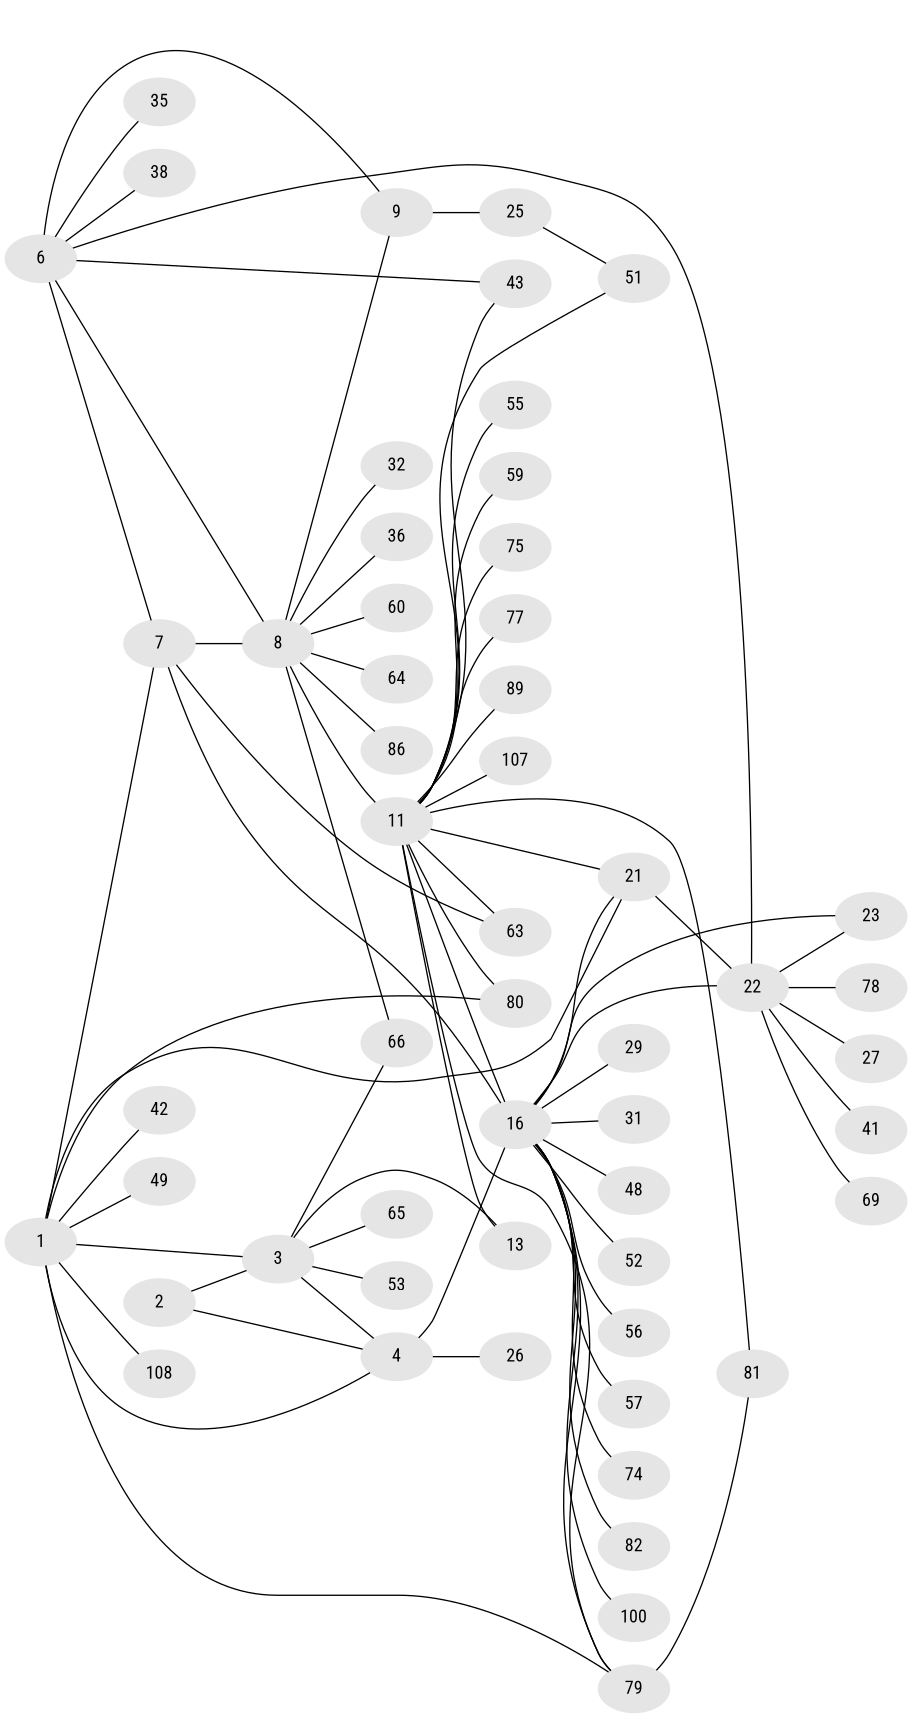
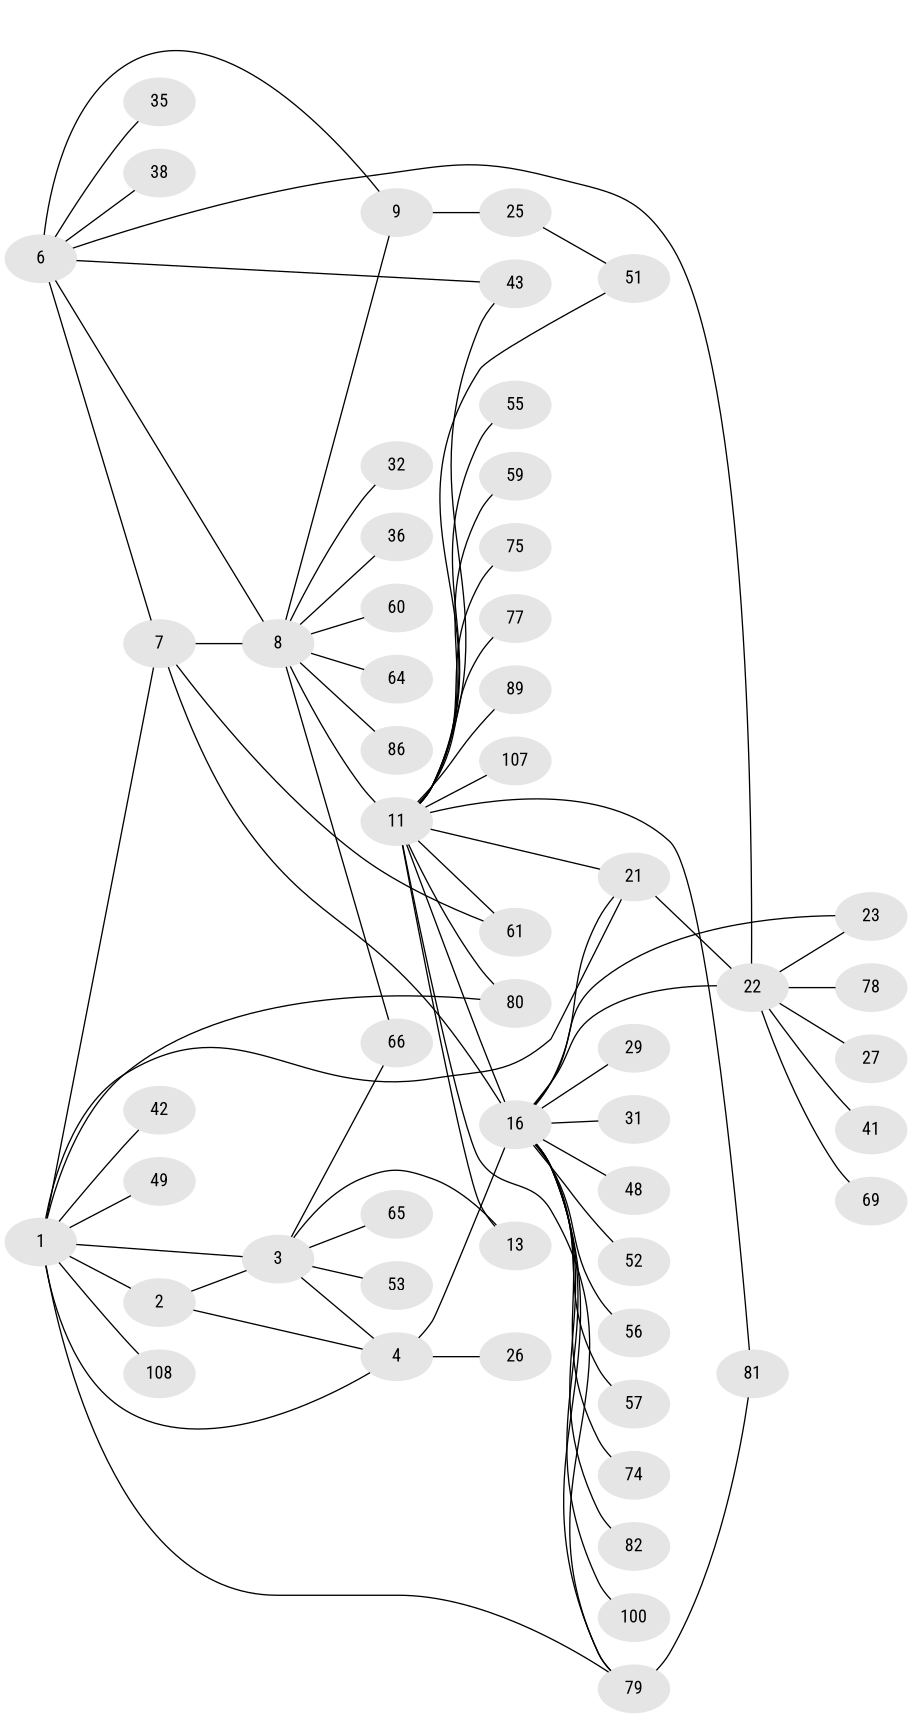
node "63": label "63" -> "61"
edge "1" -- "2": added
